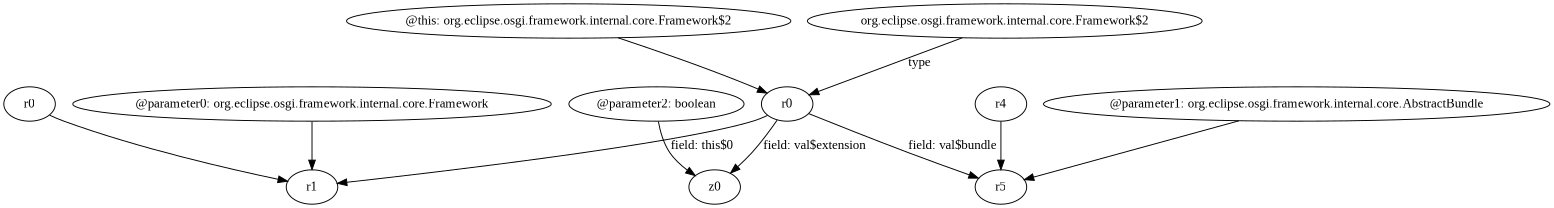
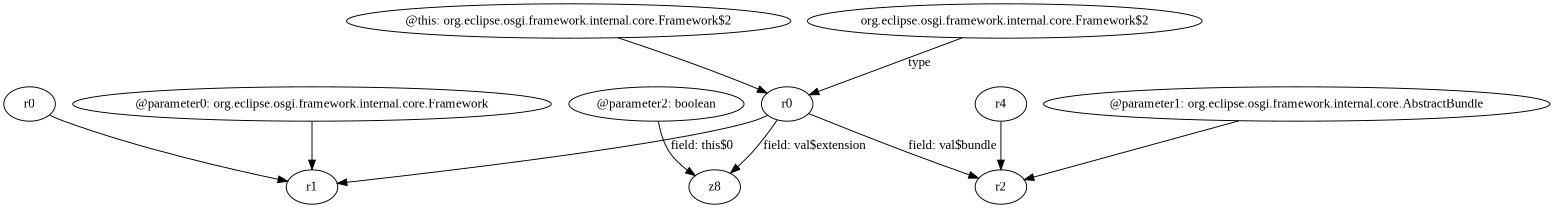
node "z0": label "z0" -> "z8"
node "r5": label "r5" -> "r2"
